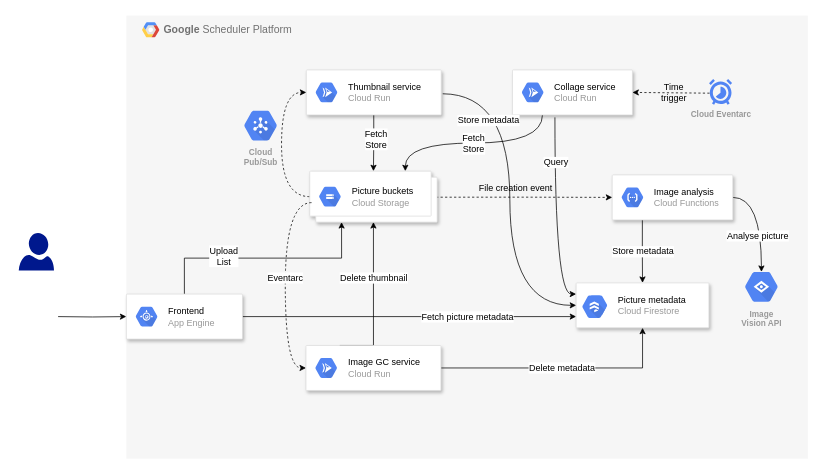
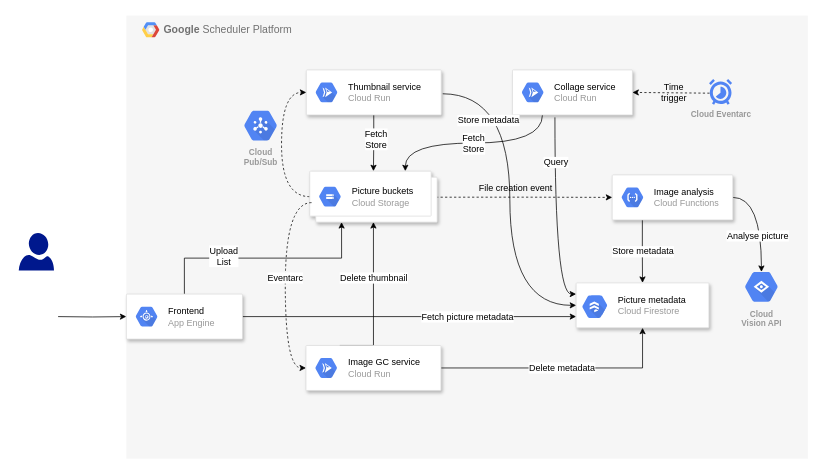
node "Image Vision API": label "Image Vision API" -> "Cloud Vision API"
